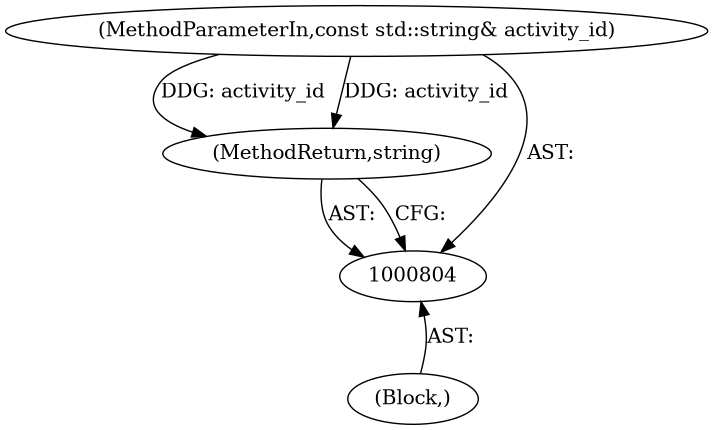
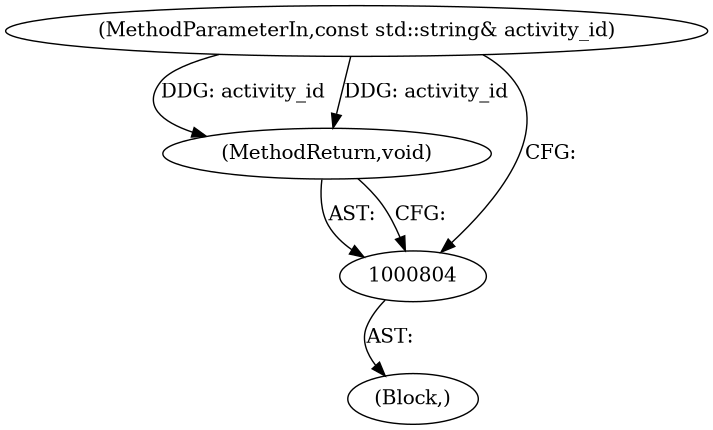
node "(MethodReturn,string)": label "(MethodReturn,string)" -> "(MethodReturn,void)"
edge "(MethodParameterIn,const std::string& activity_id)" -> "1000804": label "AST: " -> "CFG: "
edge "(Block,)" -> "1000804": reversed
